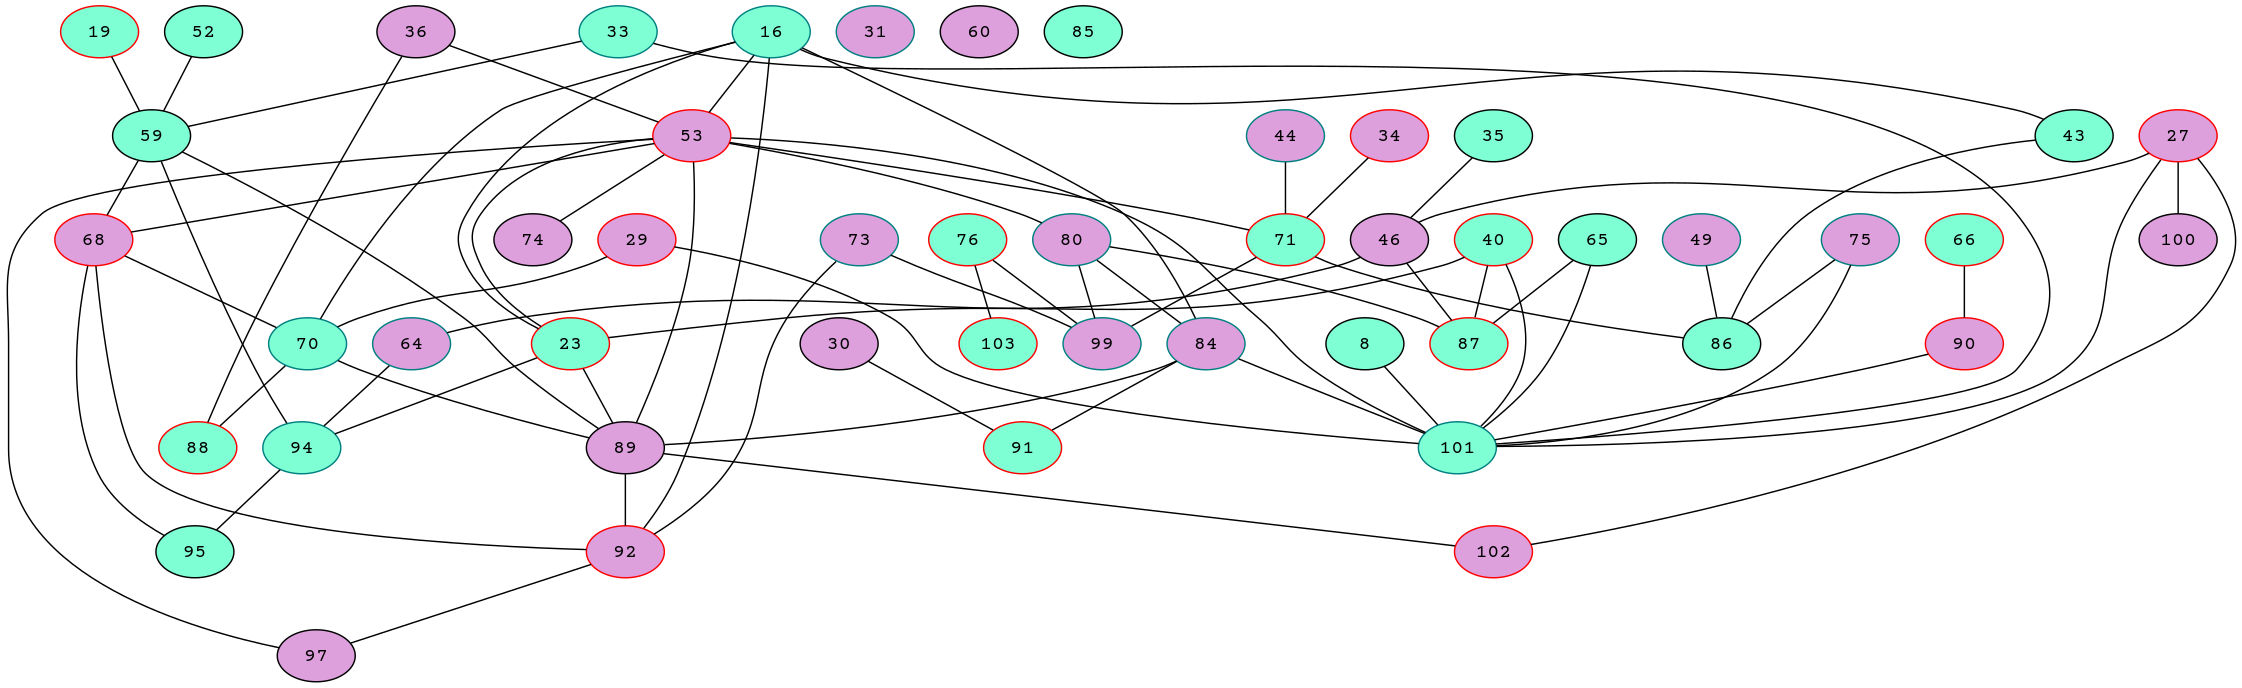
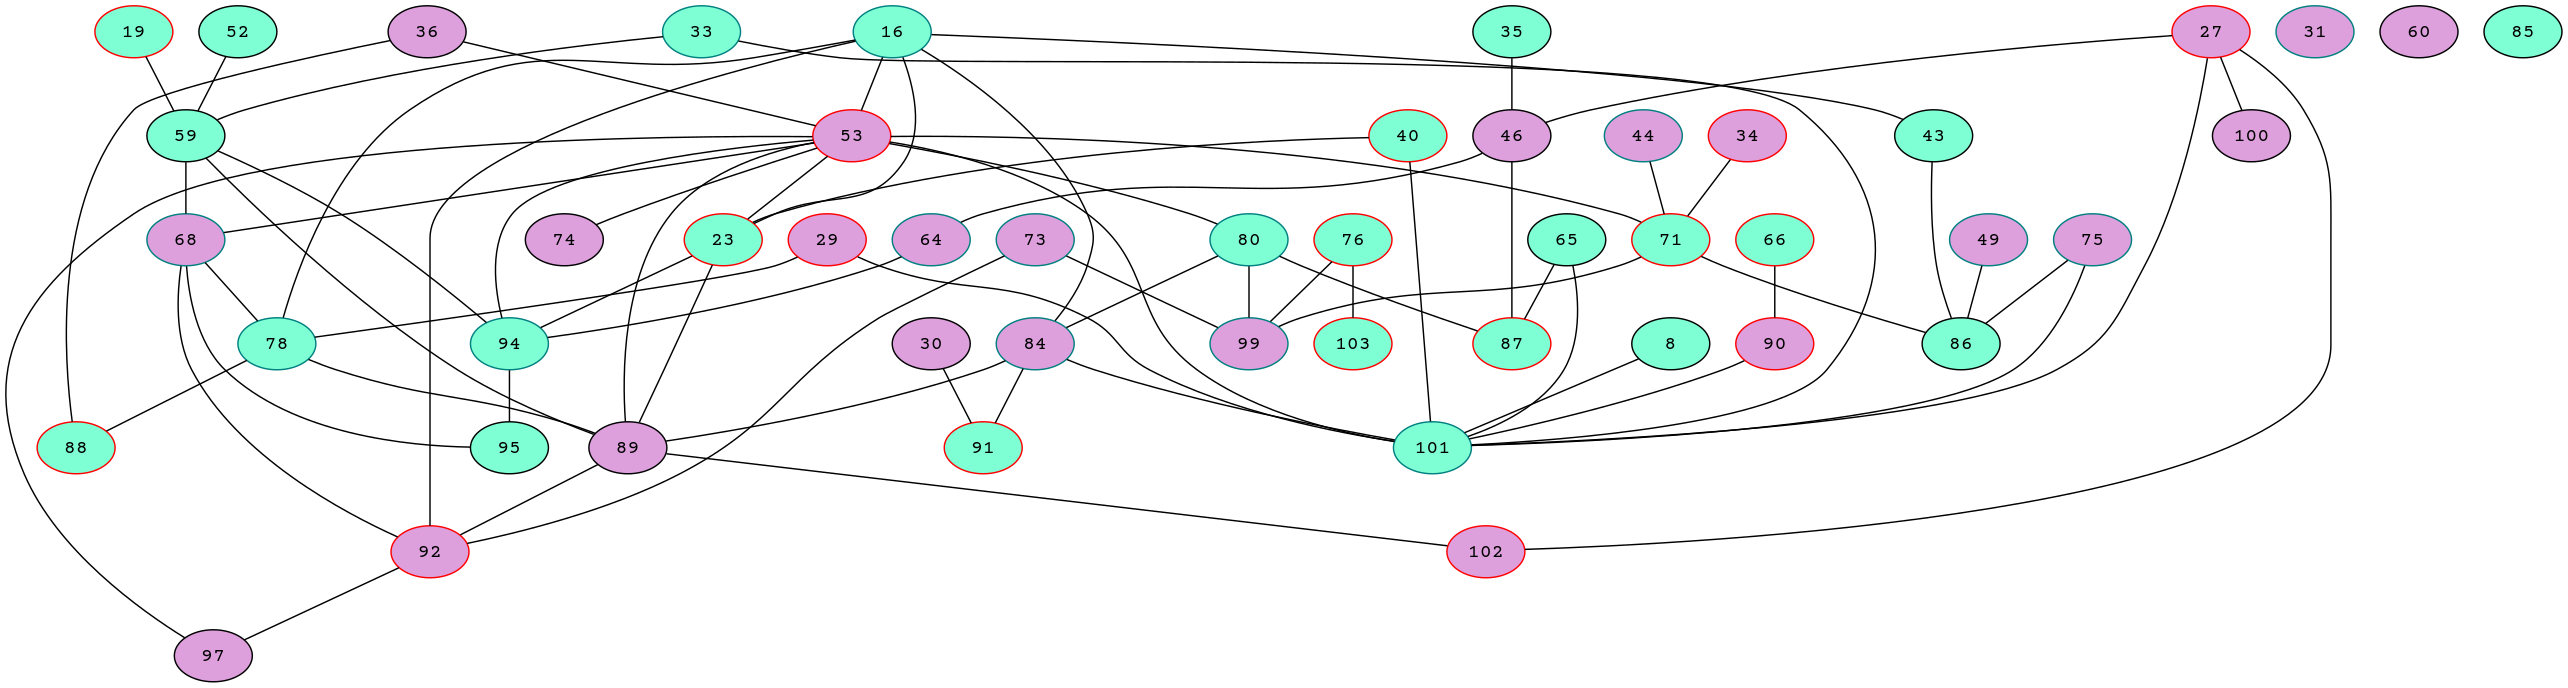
edge "53" -- "94": added
node "68": color red -> teal
node "80": fillcolor plum -> aquamarine
edge "40" -- "87": removed
node "70": label "70" -> "78"
